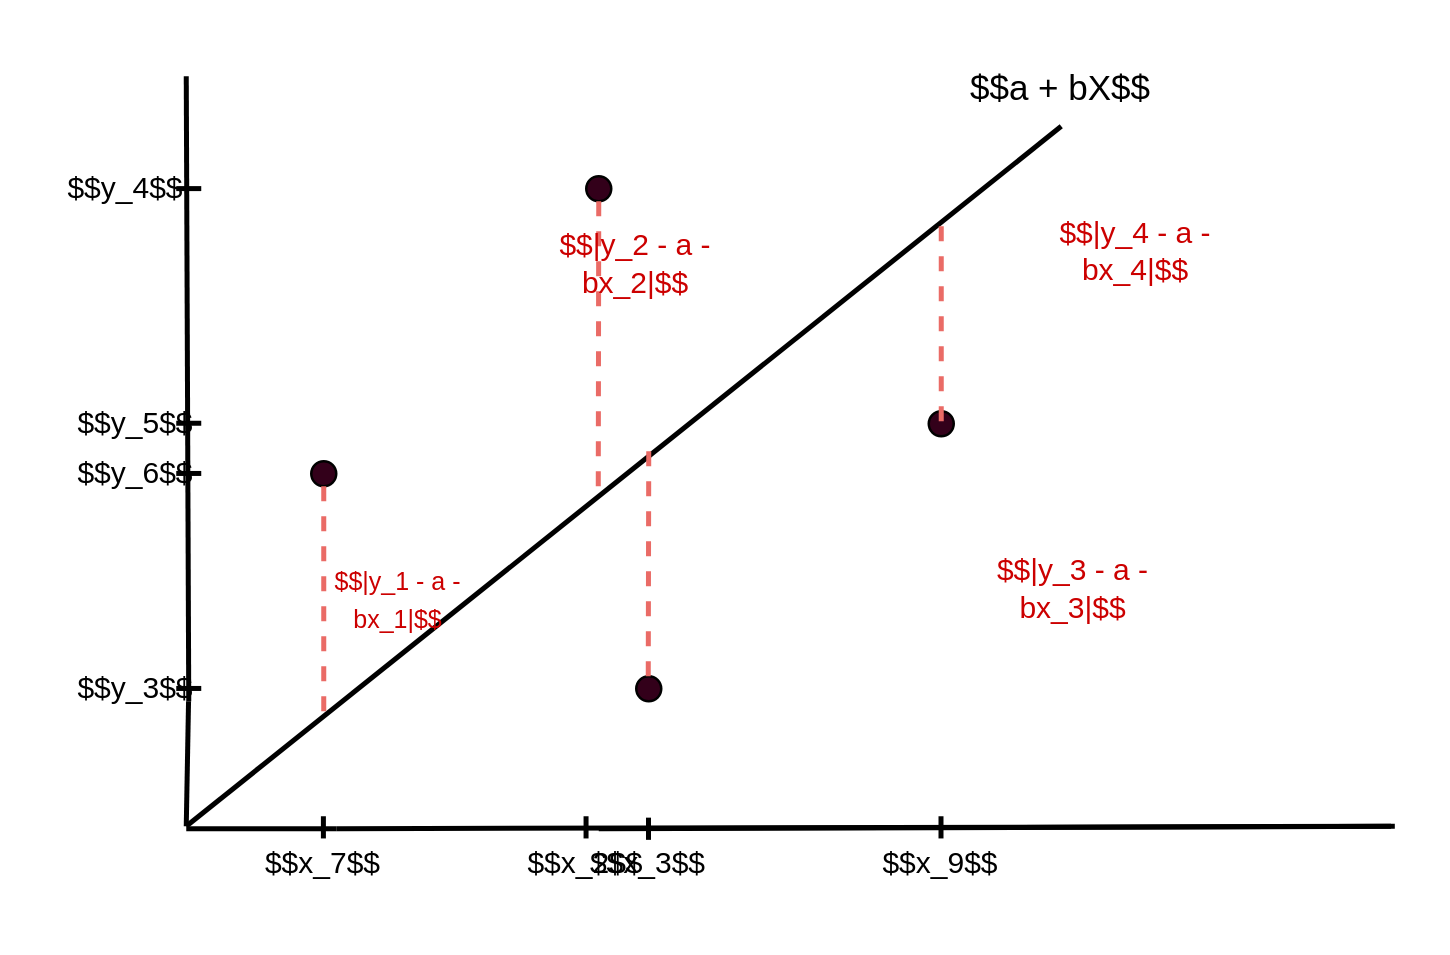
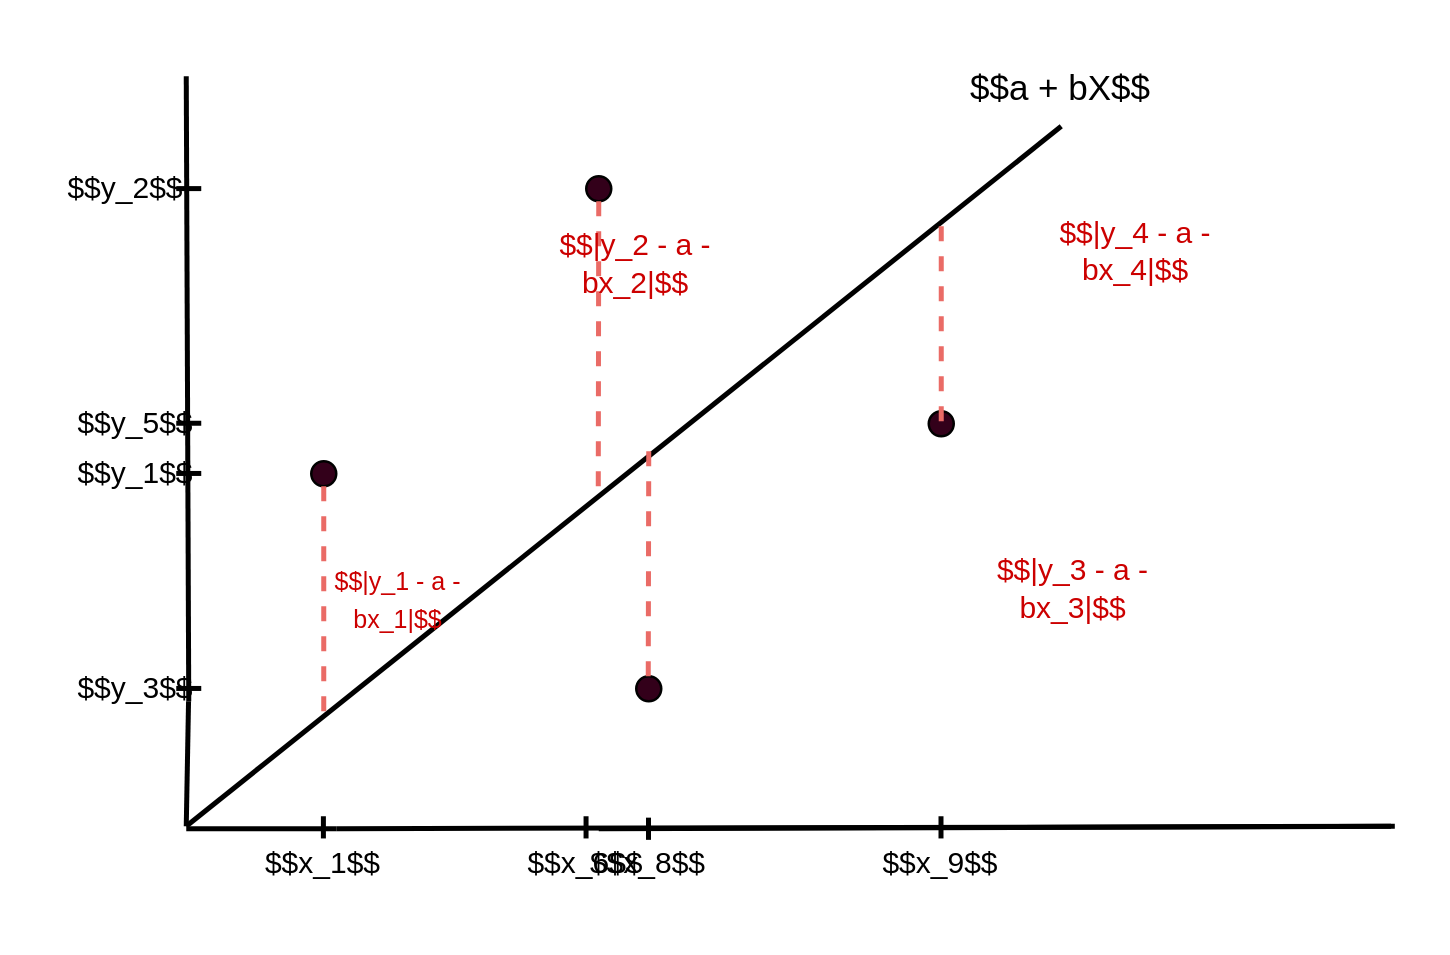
node "$$y_4$$": label "$$y_4$$" -> "$$y_2$$"
node "$$y_6$$": label "$$y_6$$" -> "$$y_1$$"
node "$$x_7$$": label "$$x_7$$" -> "$$x_1$$"
node "$$x_2$$": label "$$x_2$$" -> "$$x_6$$"
node "$$x_3$$": label "$$x_3$$" -> "$$x_8$$"
